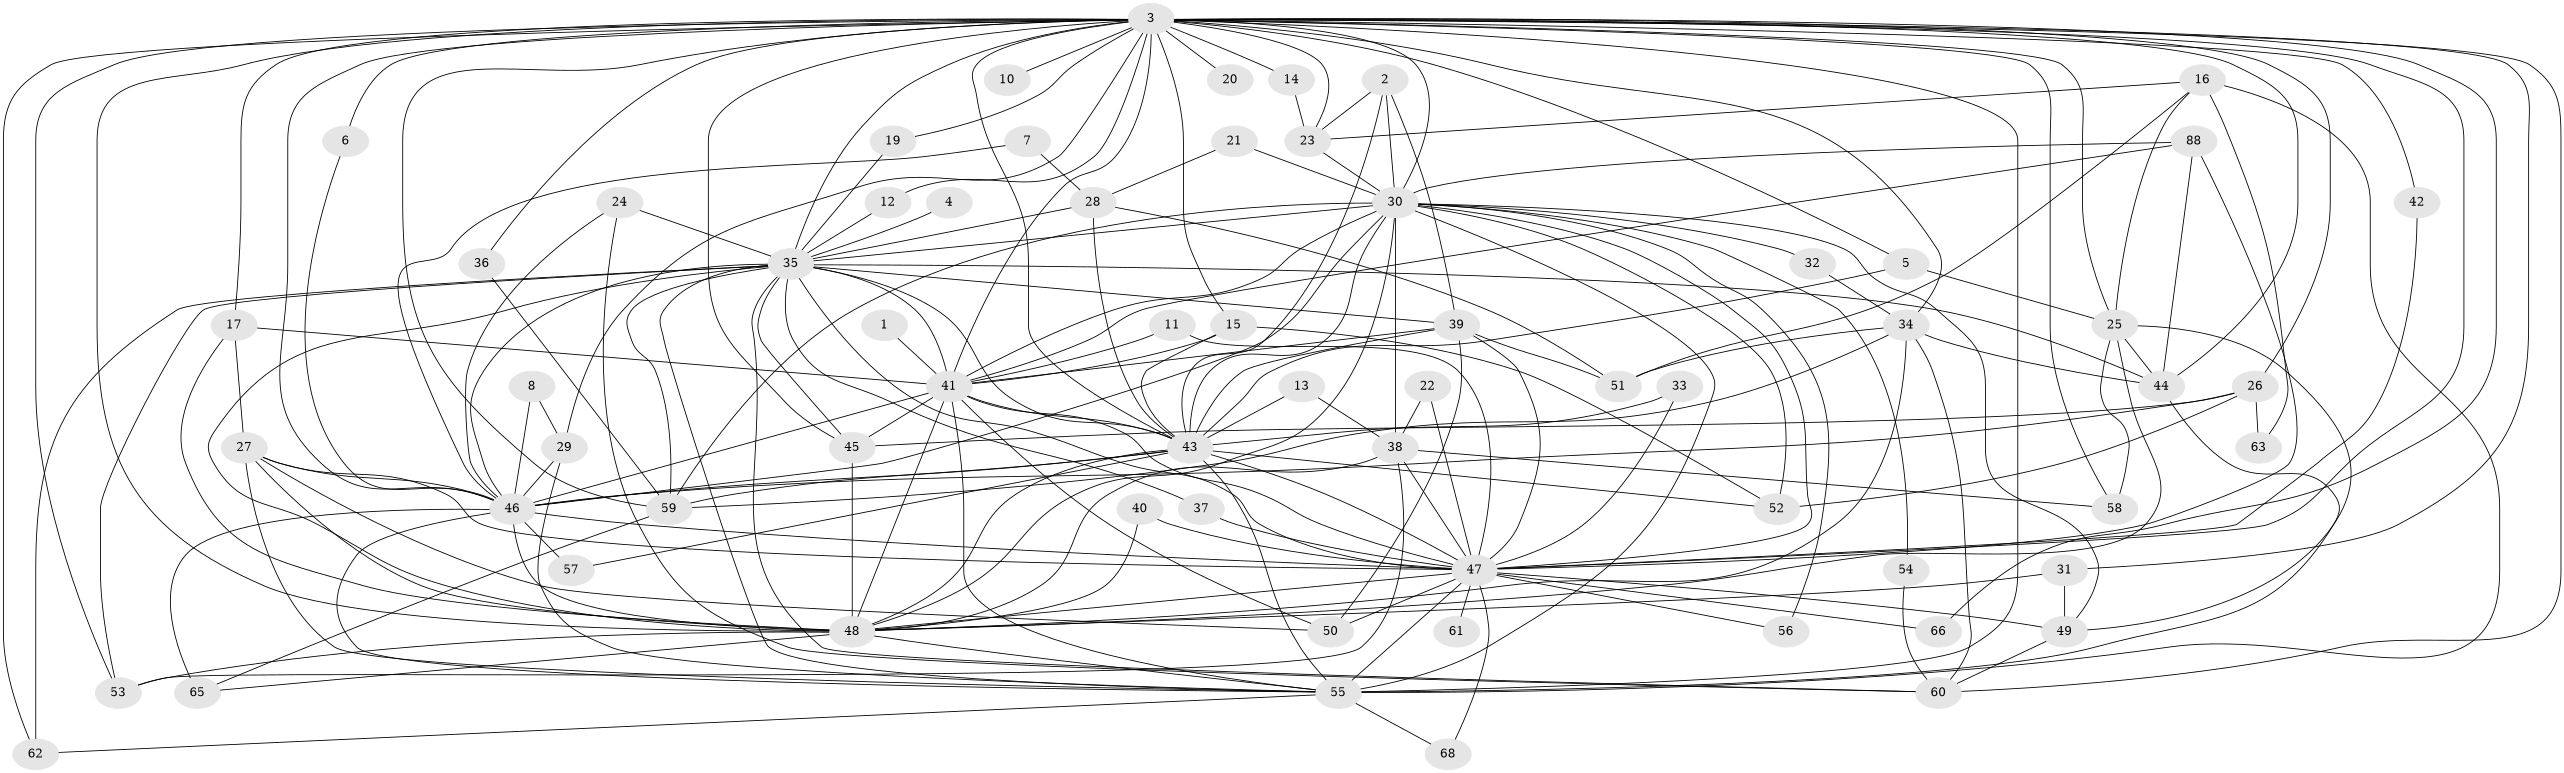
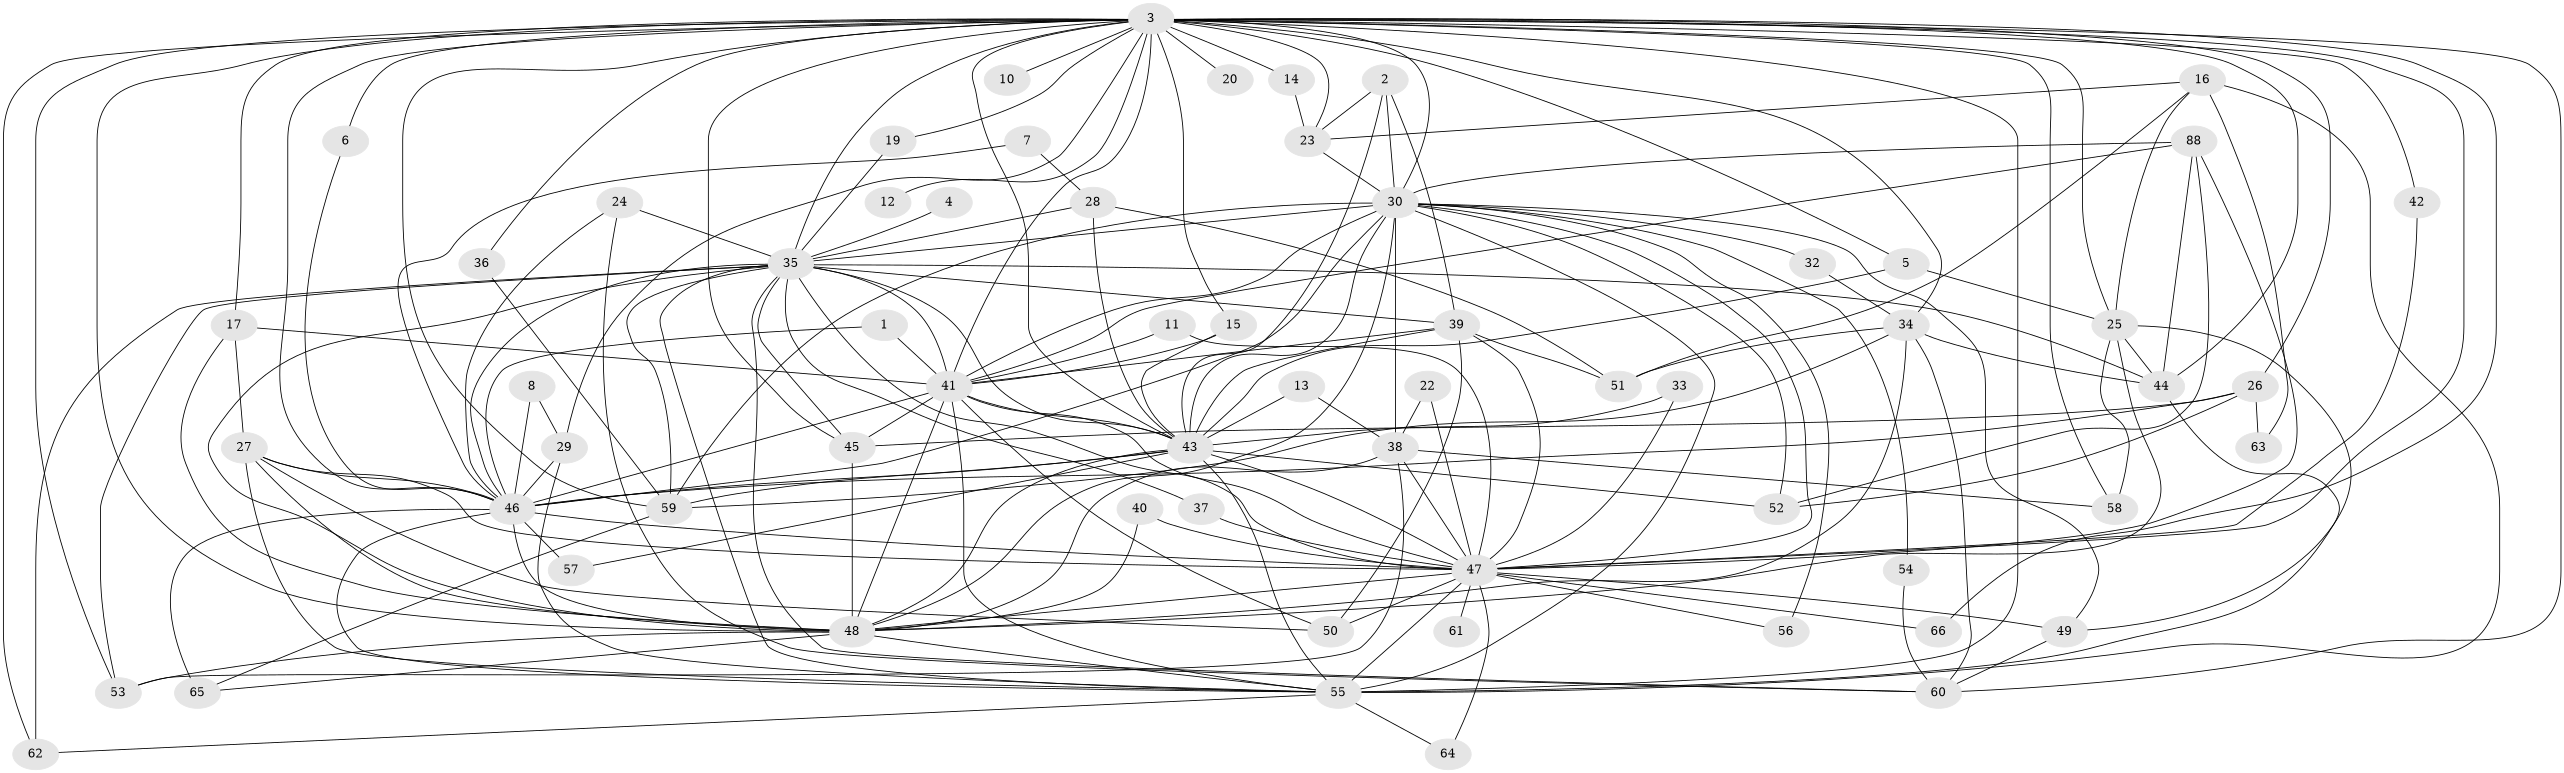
node "21": removed
edge "12" -- "35": removed
edge "1" -- "46": added
edge "15" -- "52": now "88" -- "52"
node "31": removed
node "68": label "68" -> "64"
